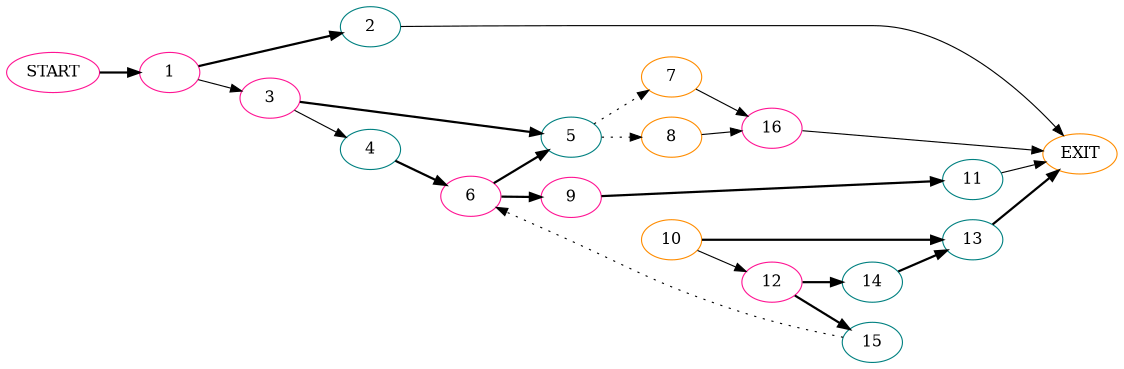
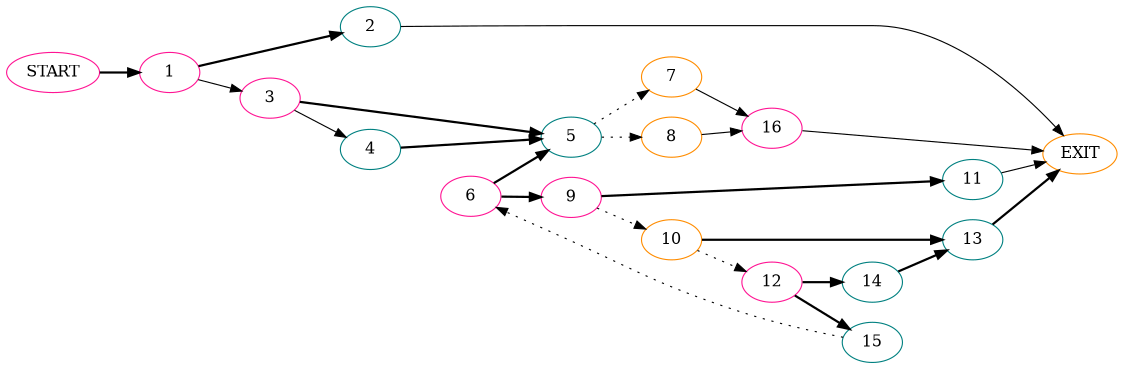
edge "4" -> "6": now "4" -> "5"
edge "9" -> "10": added
edge "10" -> "12": style solid -> dotted
